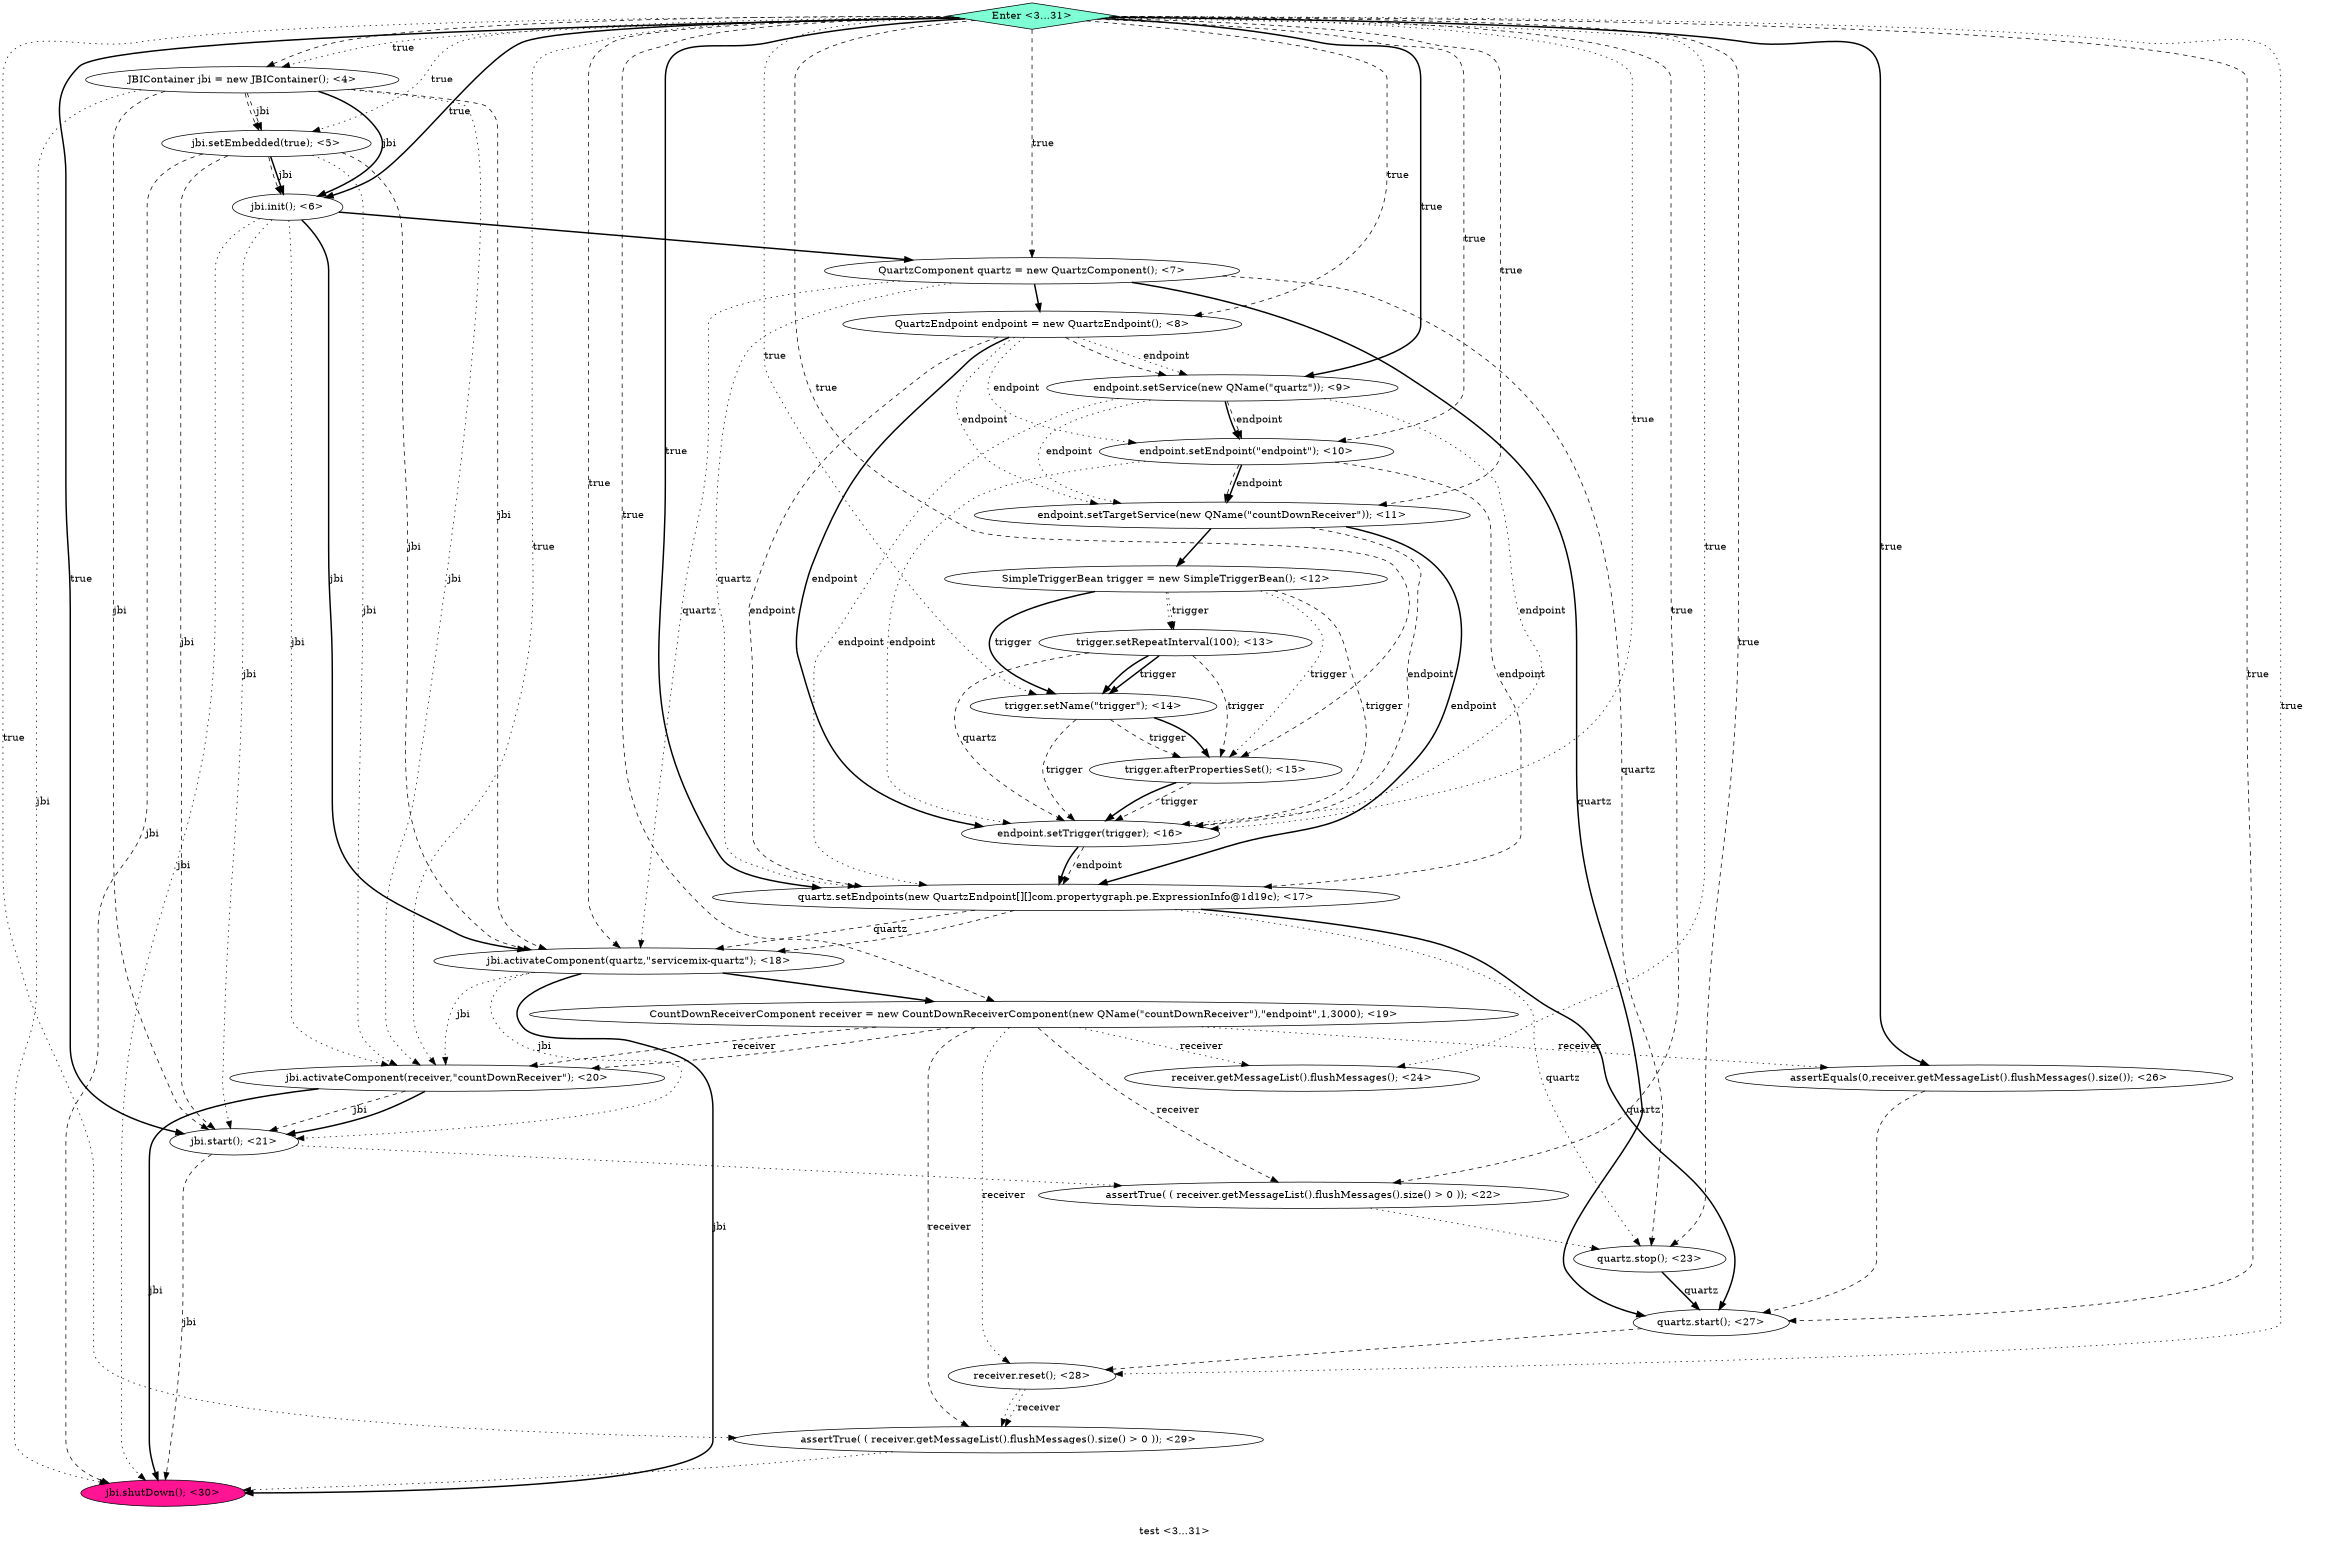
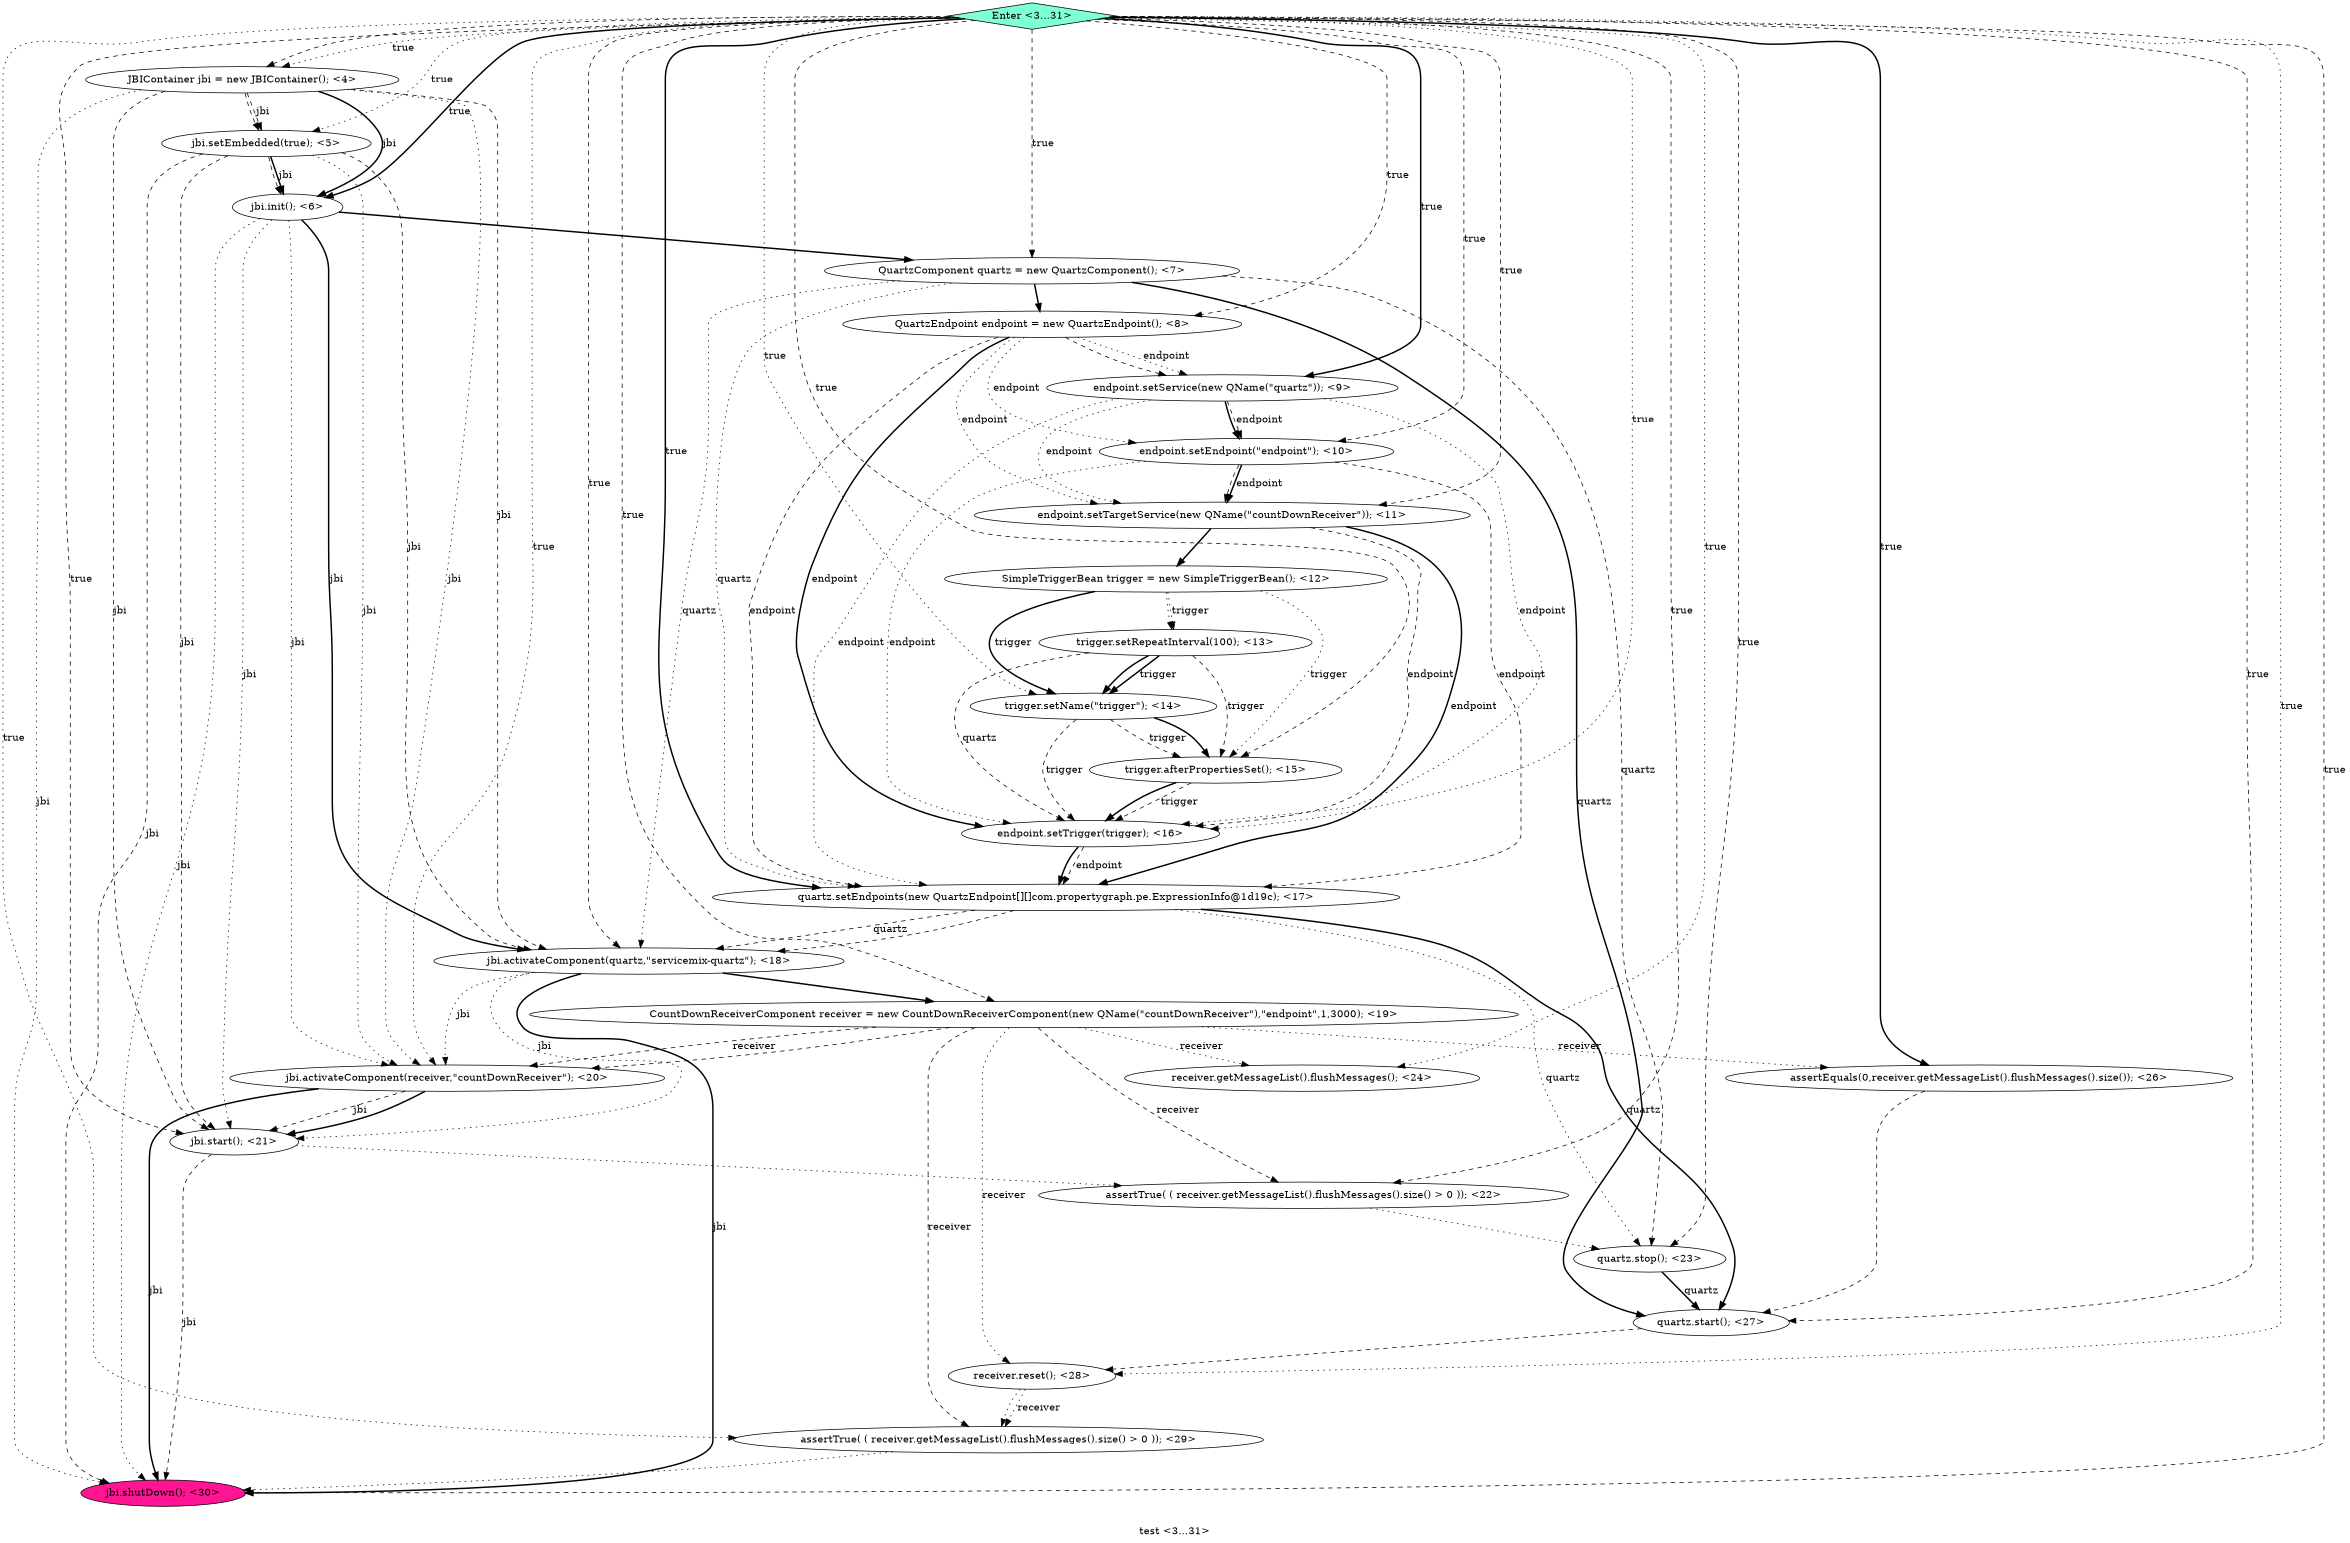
edge "Enter <3...31>" -> "jbi.start(); <21>": style bold -> dashed
edge "SimpleTriggerBean trigger = new SimpleTriggerBean(); <12>" -> "endpoint.setTrigger(trigger); <16>": removed, label "trigger"
edge "Enter <3...31>" -> "jbi.shutDown(); <30>": added, label "true"
